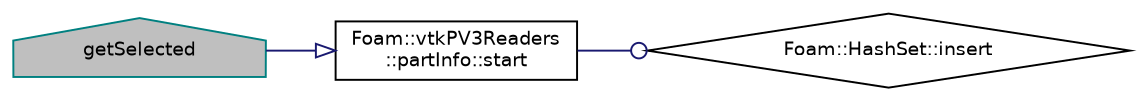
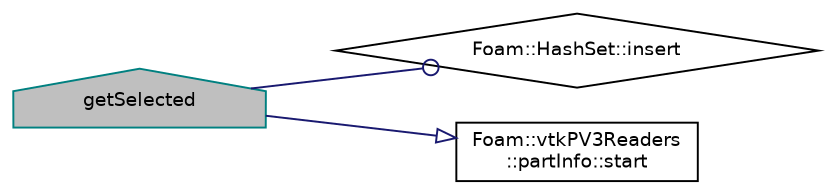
edge "Foam::vtkPV3Readers ::partInfo::start" -> "Foam::HashSet::insert": now "getSelected" -> "Foam::HashSet::insert"
